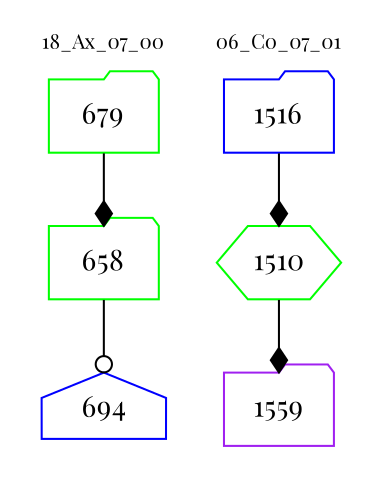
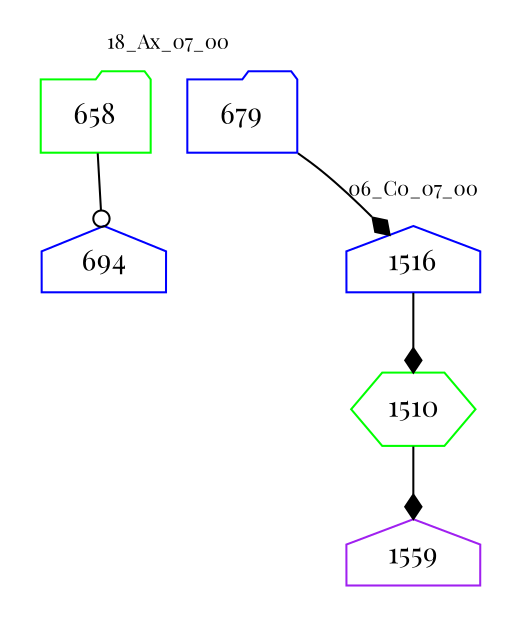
cluster "06_C0_07_01": label "06_C0_07_01" -> "06_C0_07_00"
node "679": color green -> blue
node "1516": shape folder -> house
edge "679" -> "658": now "679" -> "1516"
node "1559": shape folder -> house
